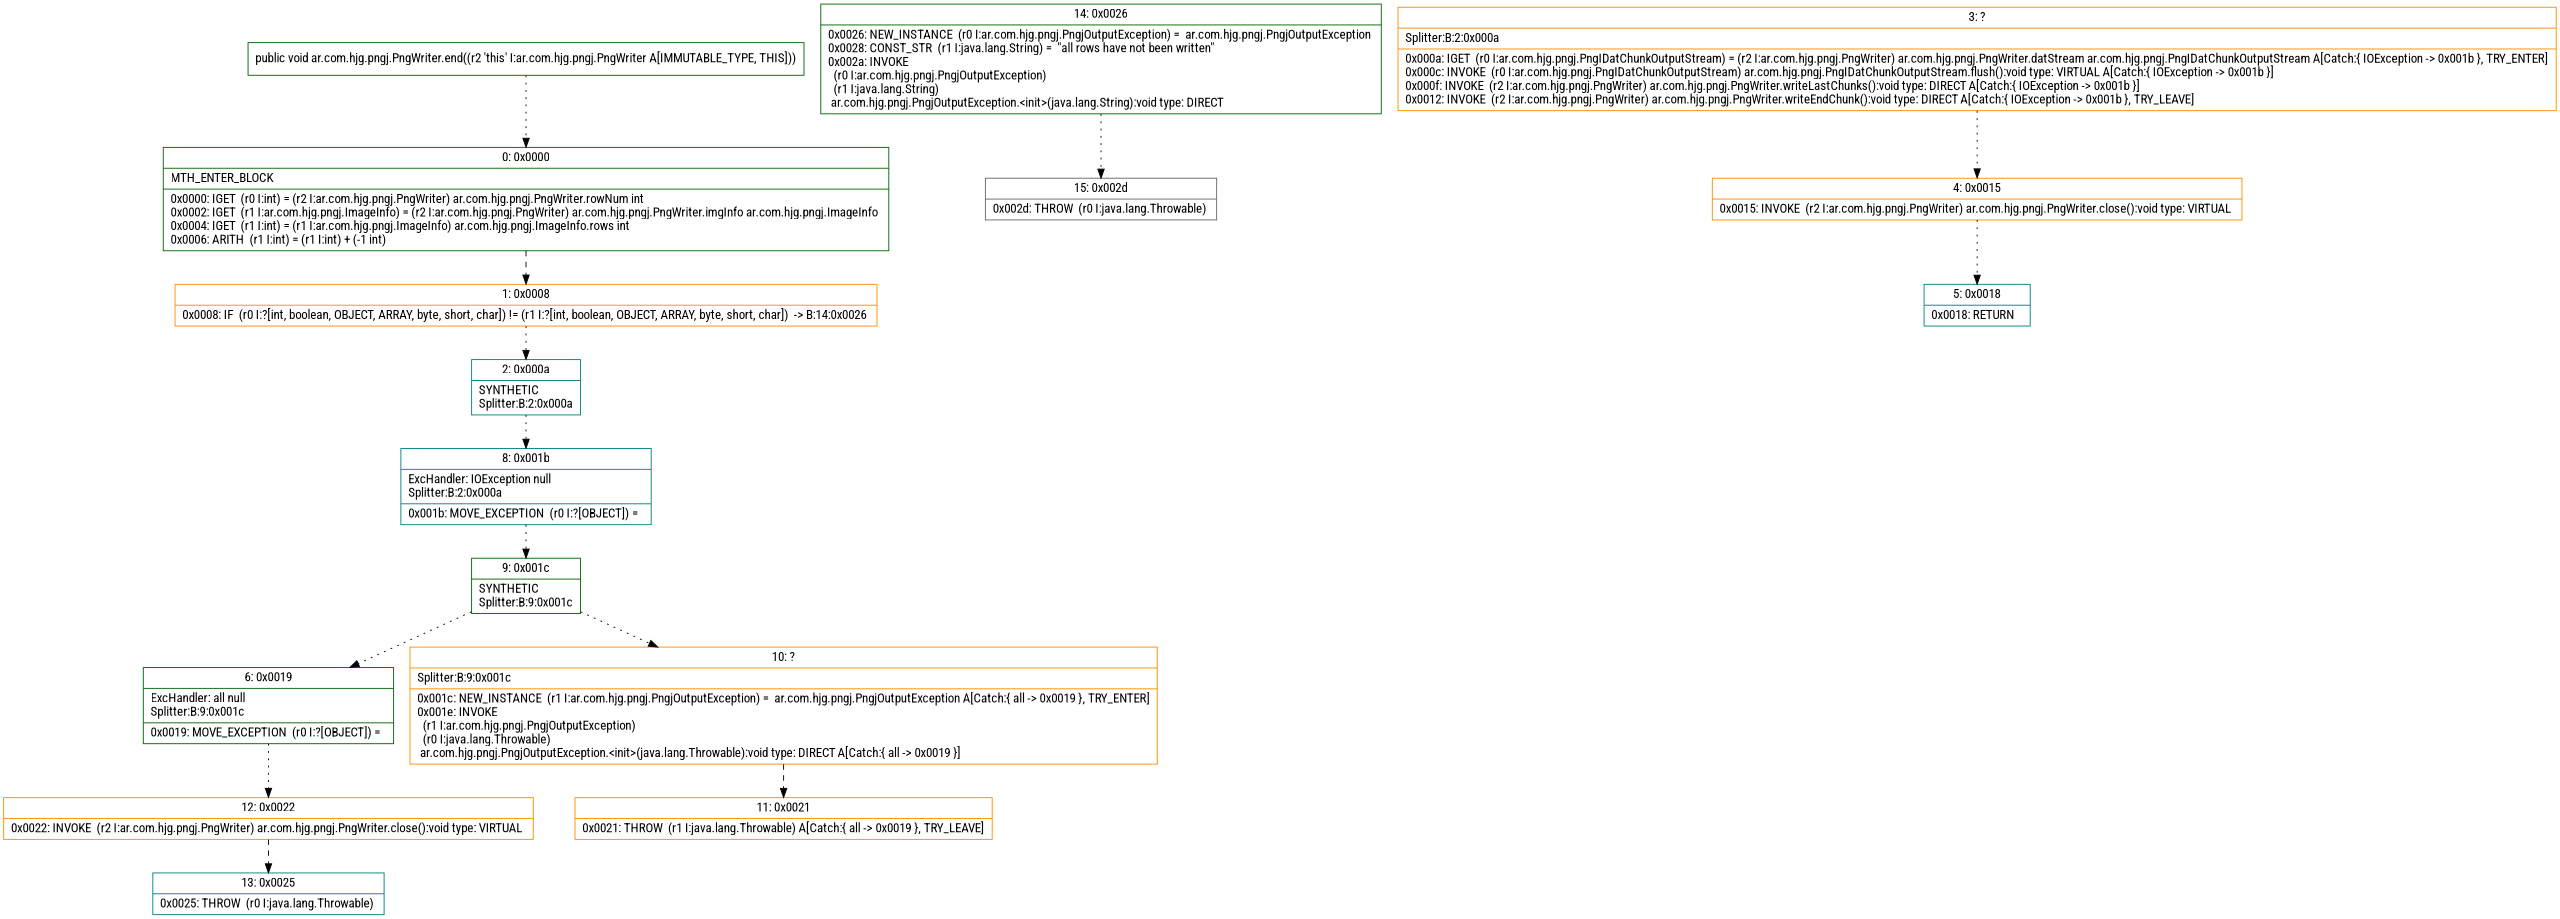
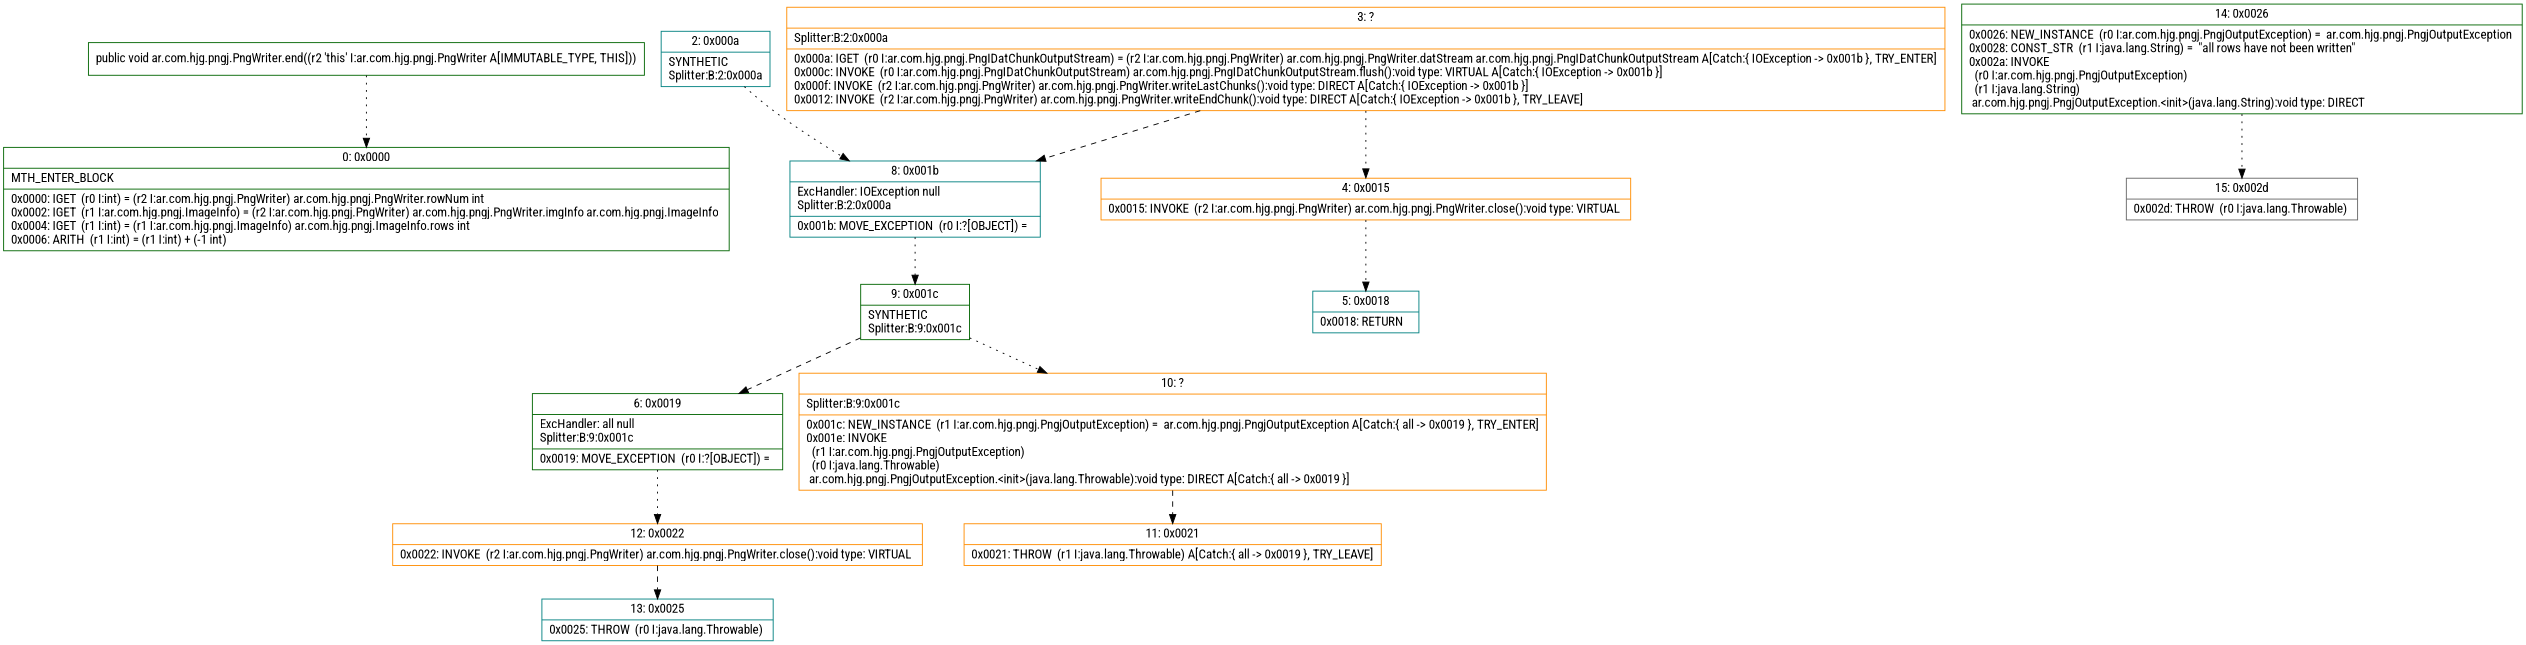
edge "3: ?" -> "8: 0x001b": added
node "1: 0x0008": removed
edge "9: 0x001c" -> "6: 0x0019": style dotted -> dashed
